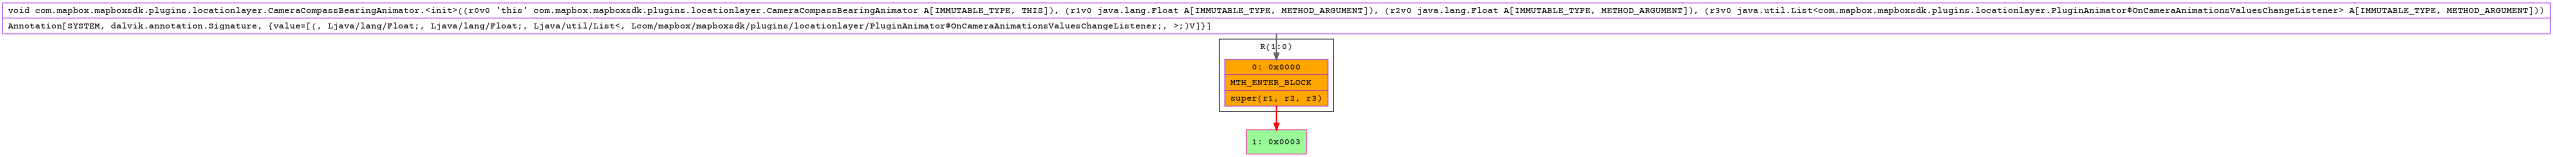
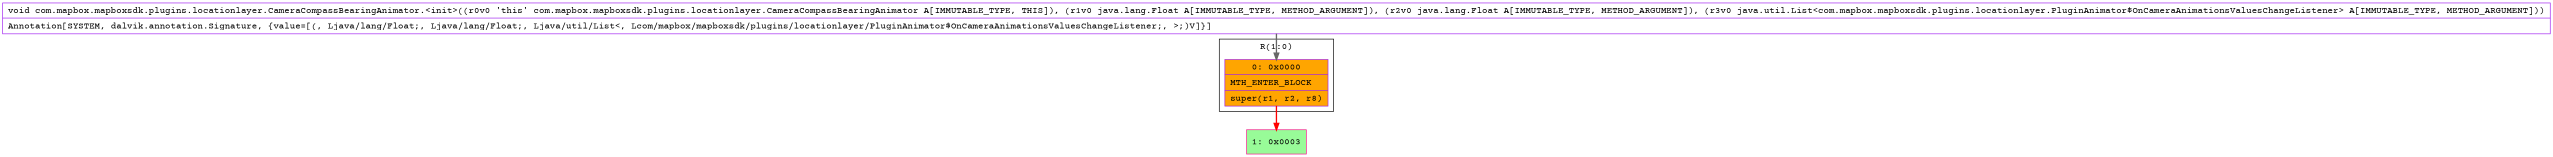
node "0: 0x0000": text "super(r1, r2, r3)" -> "super(r1, r2, r8)"
